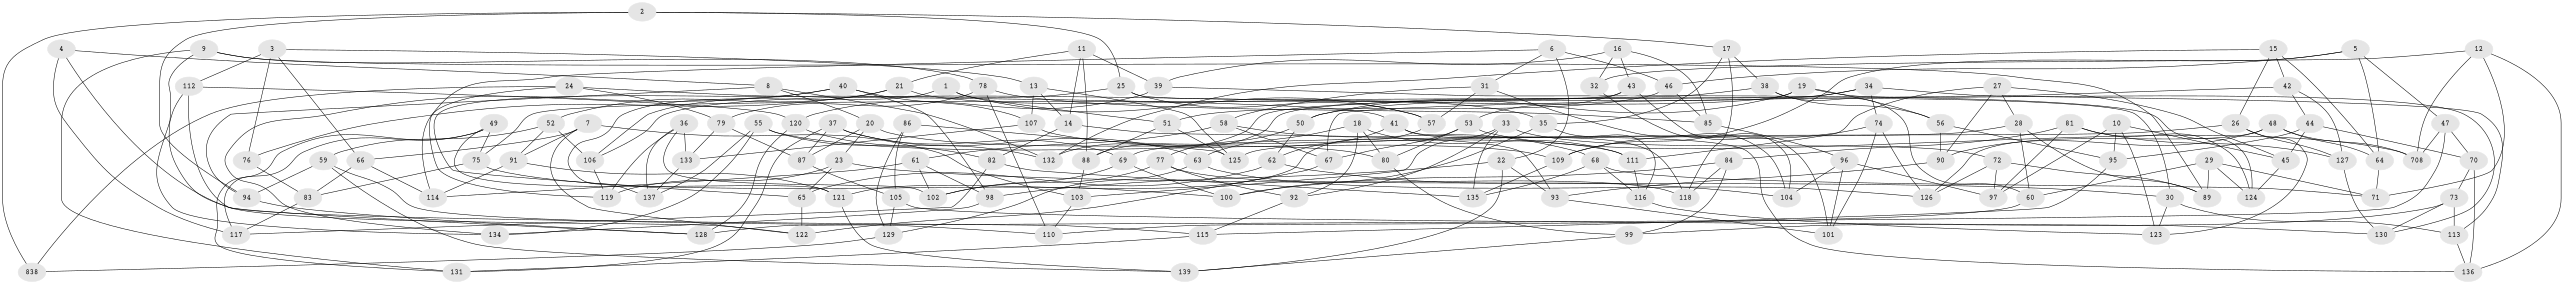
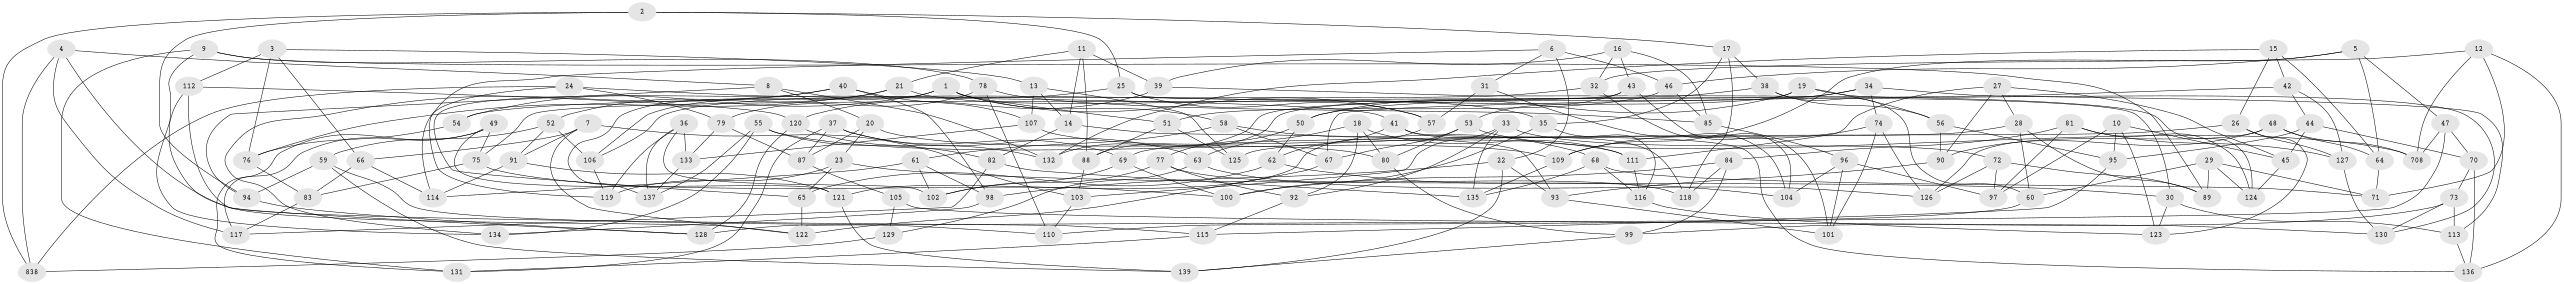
edge "31" -- "58": now "1" -- "58"
node "54": added
node "86": removed
edge "4" -- "838": added
